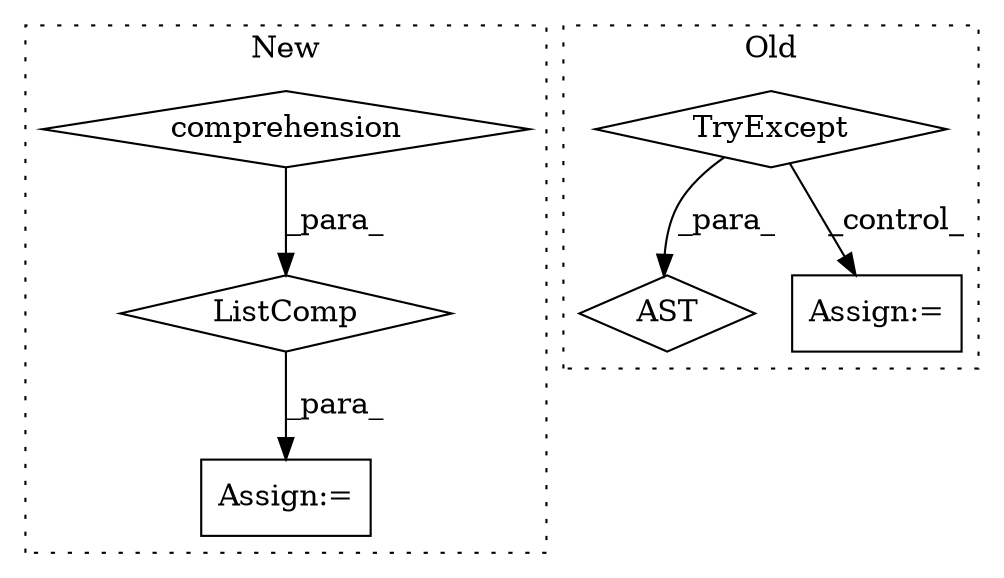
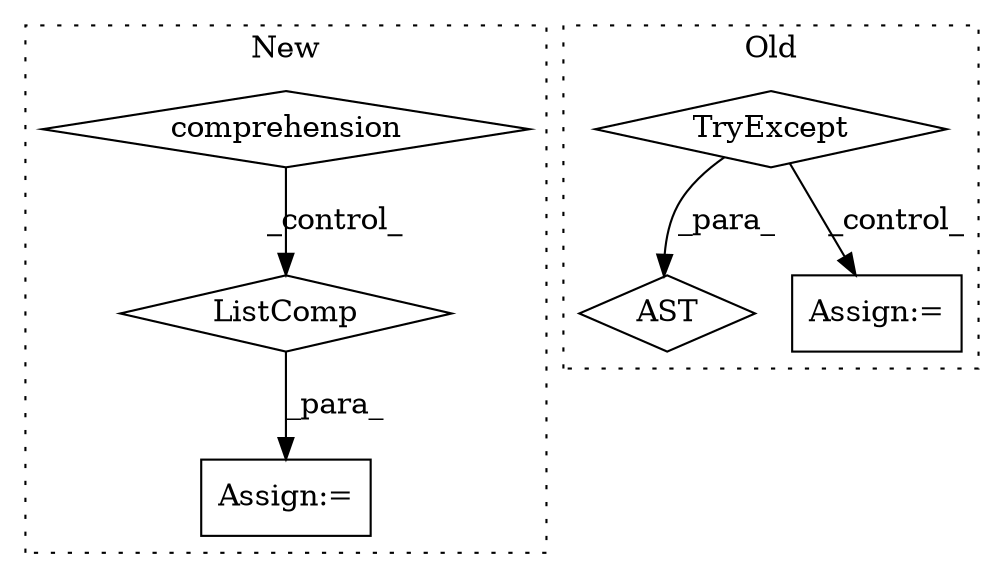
edge "comprehension" -> "ListComp": label "_para_" -> "_control_"
